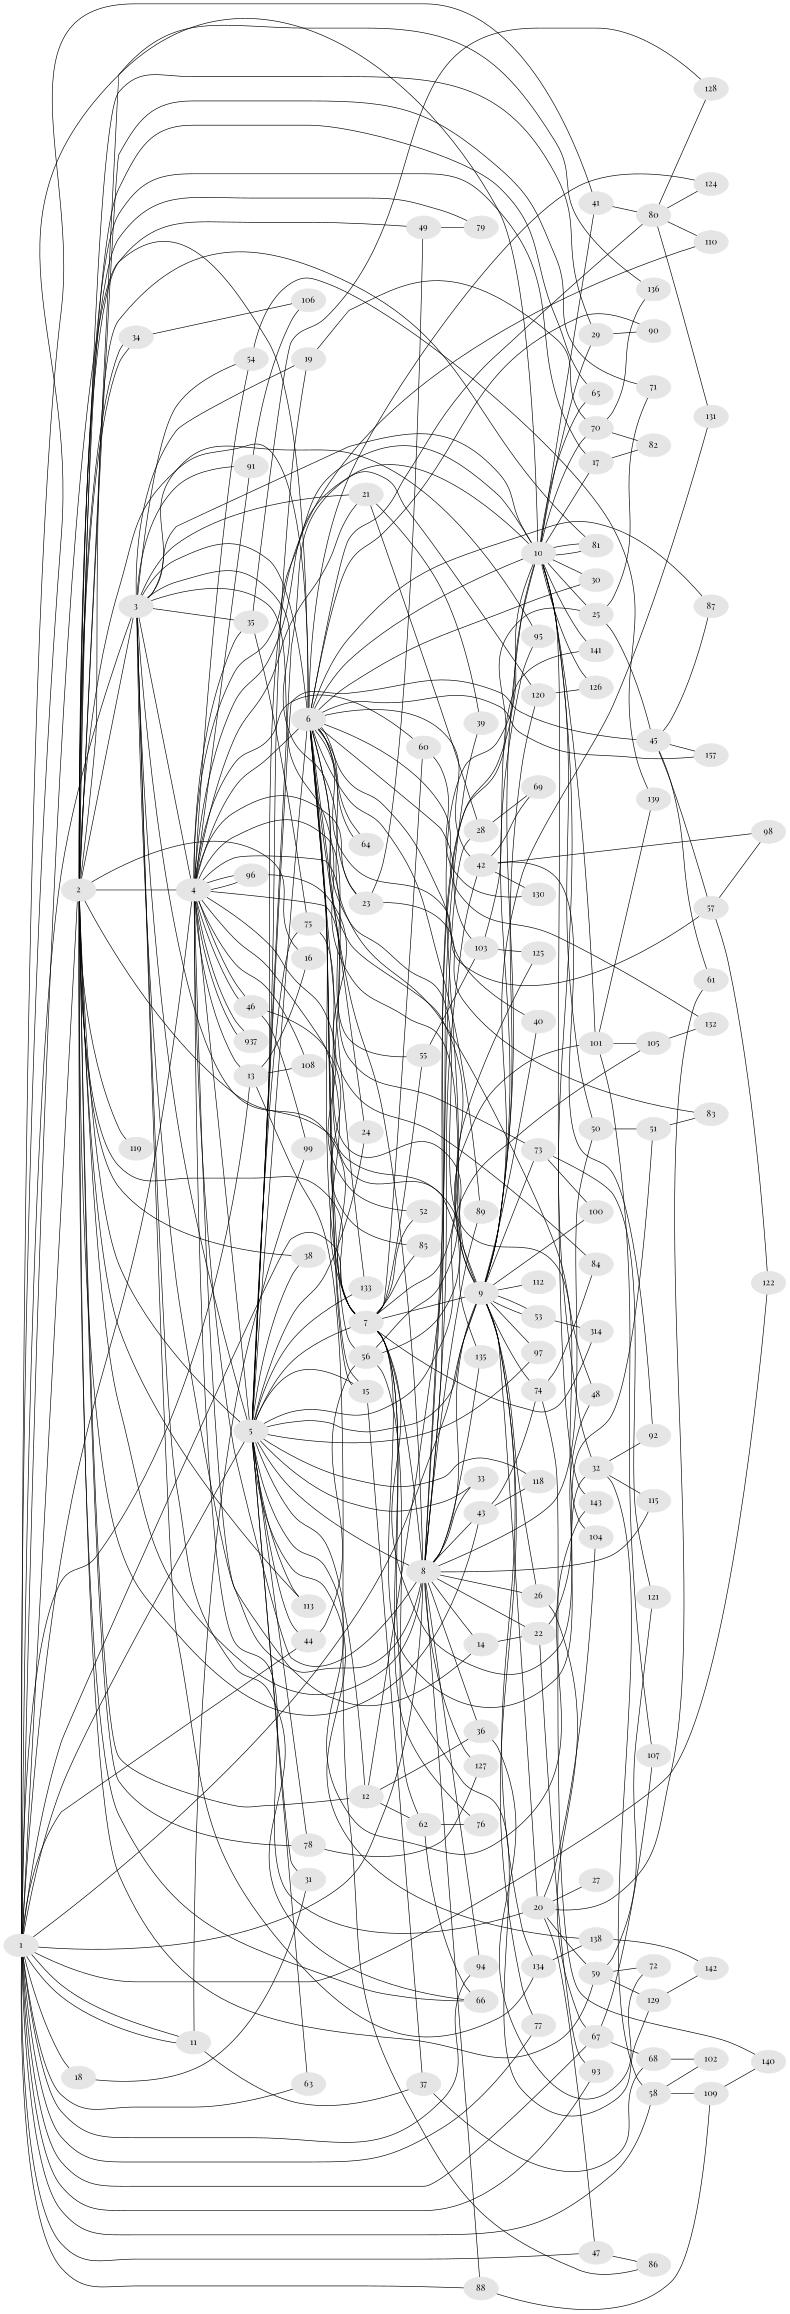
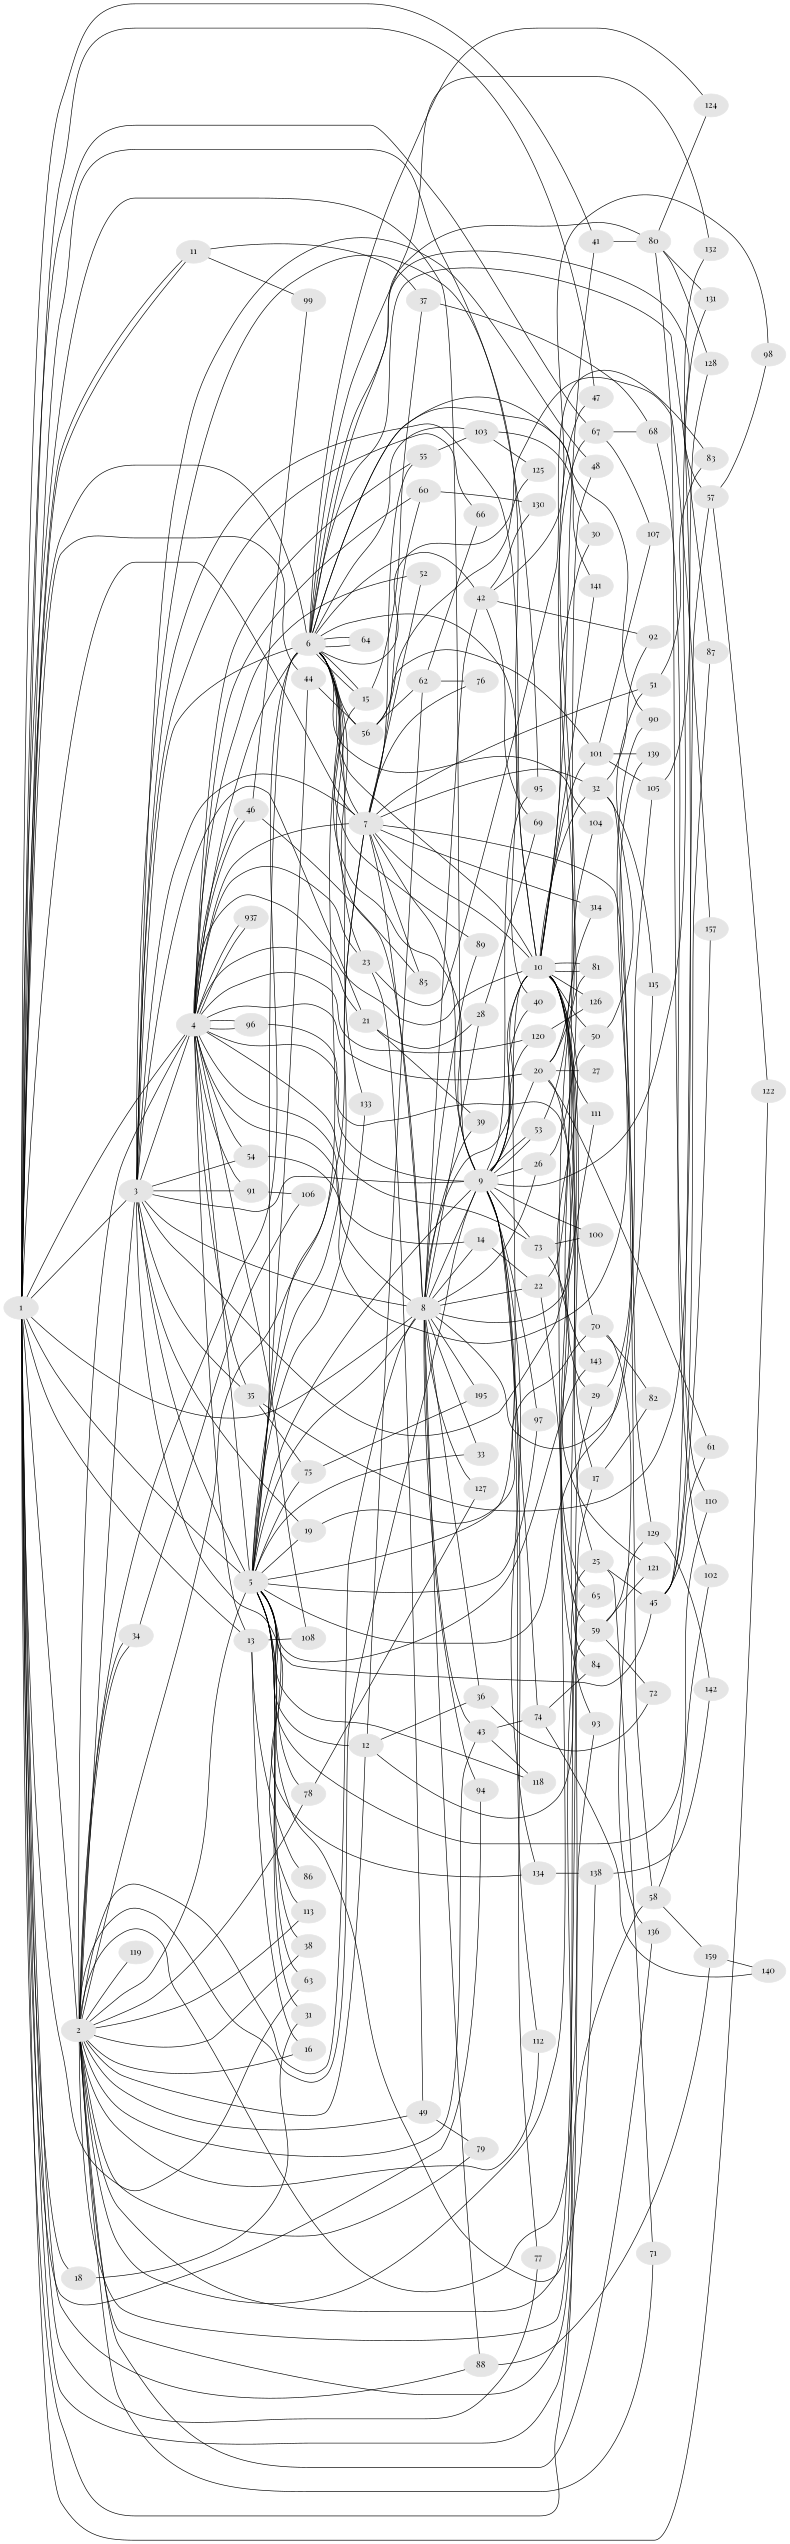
node "111": added
node "24": removed
node "135": label "135" -> "195"
edge "2" -- "66": now "2" -- "112"
node "109": label "109" -> "159"
edge "47" -- "86": removed
